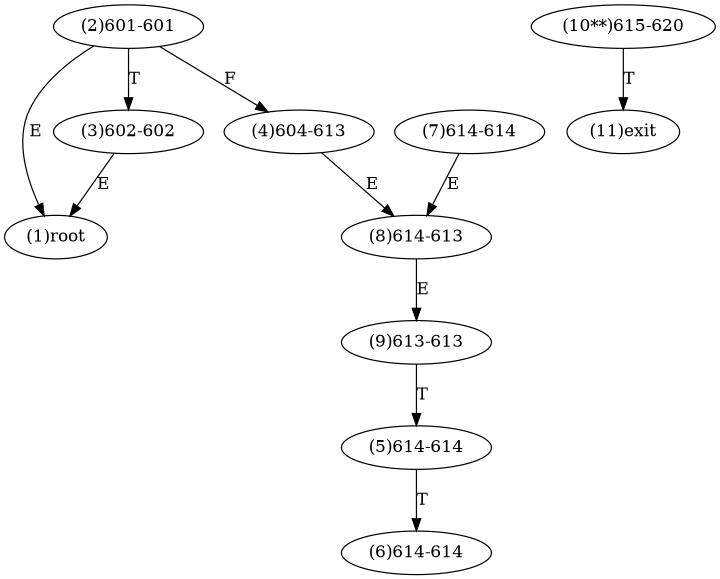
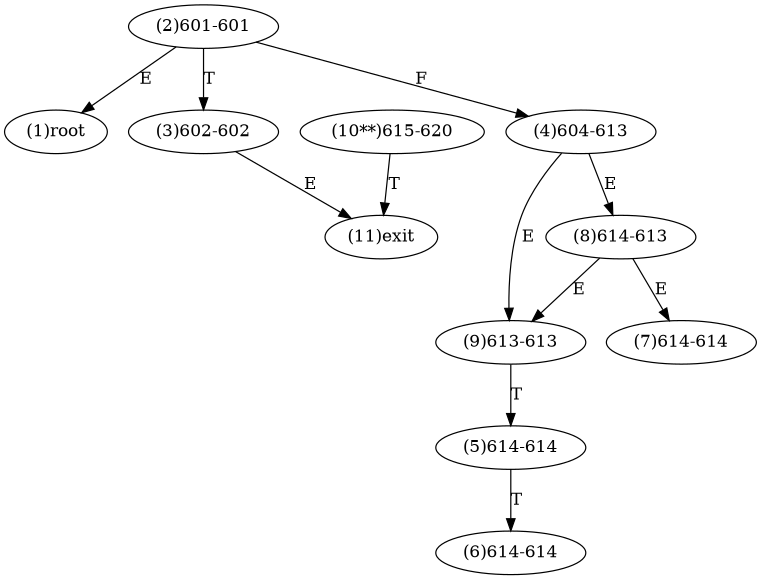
edge "(7)614-614" -> "(8)614-613": reversed
edge "(3)602-602" -> "(1)root": now "(3)602-602" -> "(11)exit"
edge "(4)604-613" -> "(9)613-613": added, label "E"
